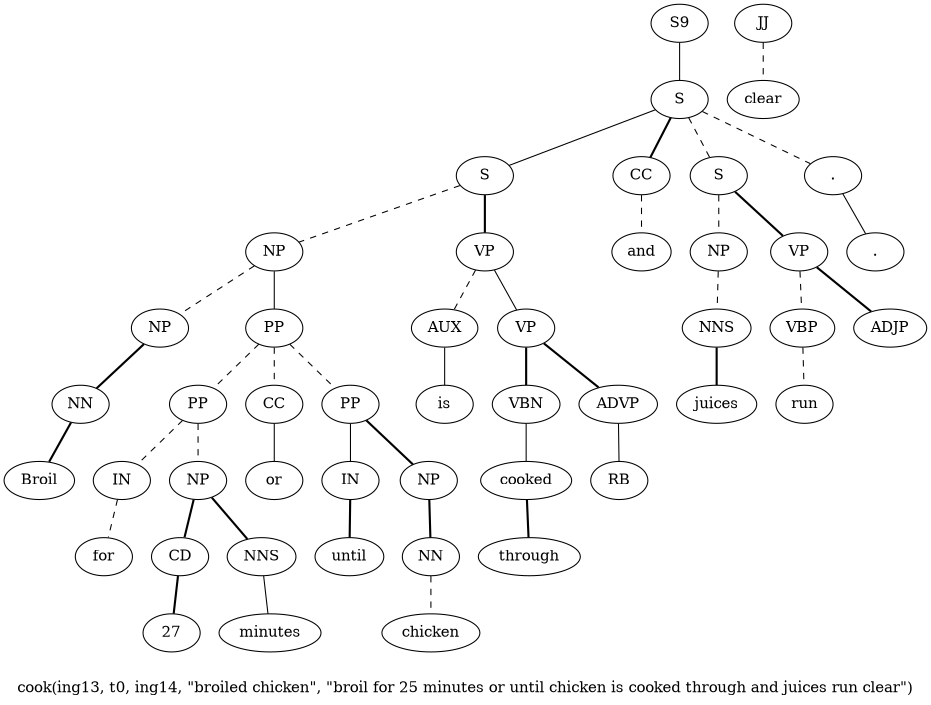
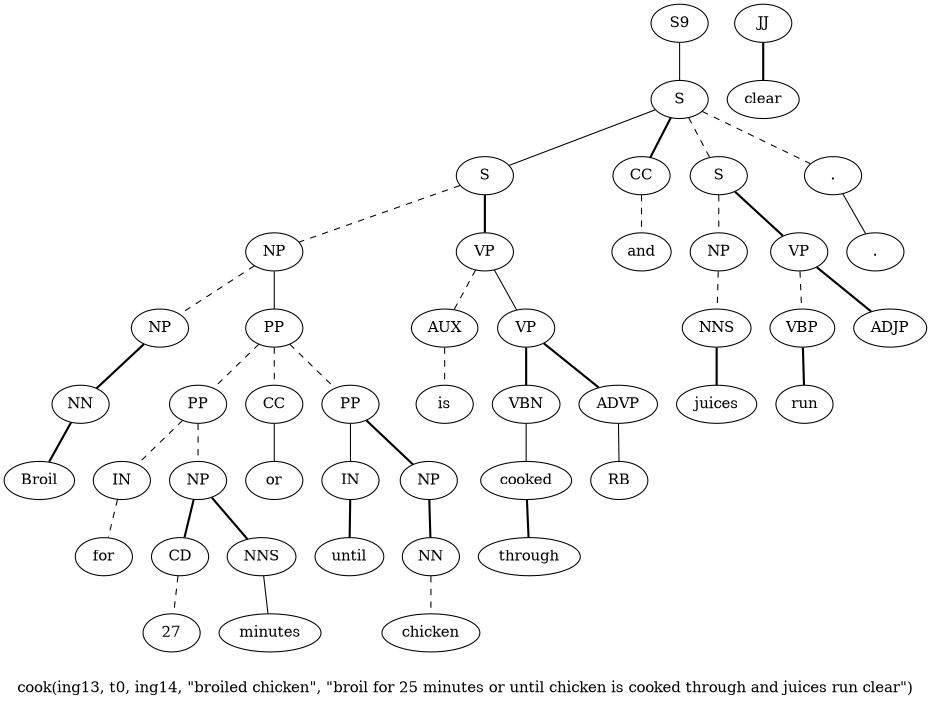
edge "JJ" -- "clear": style dashed -> bold
edge "AUX" -- "is": style solid -> dashed
edge "VBP" -- "run": style dashed -> bold
edge "CD" -- "27": style bold -> dashed
